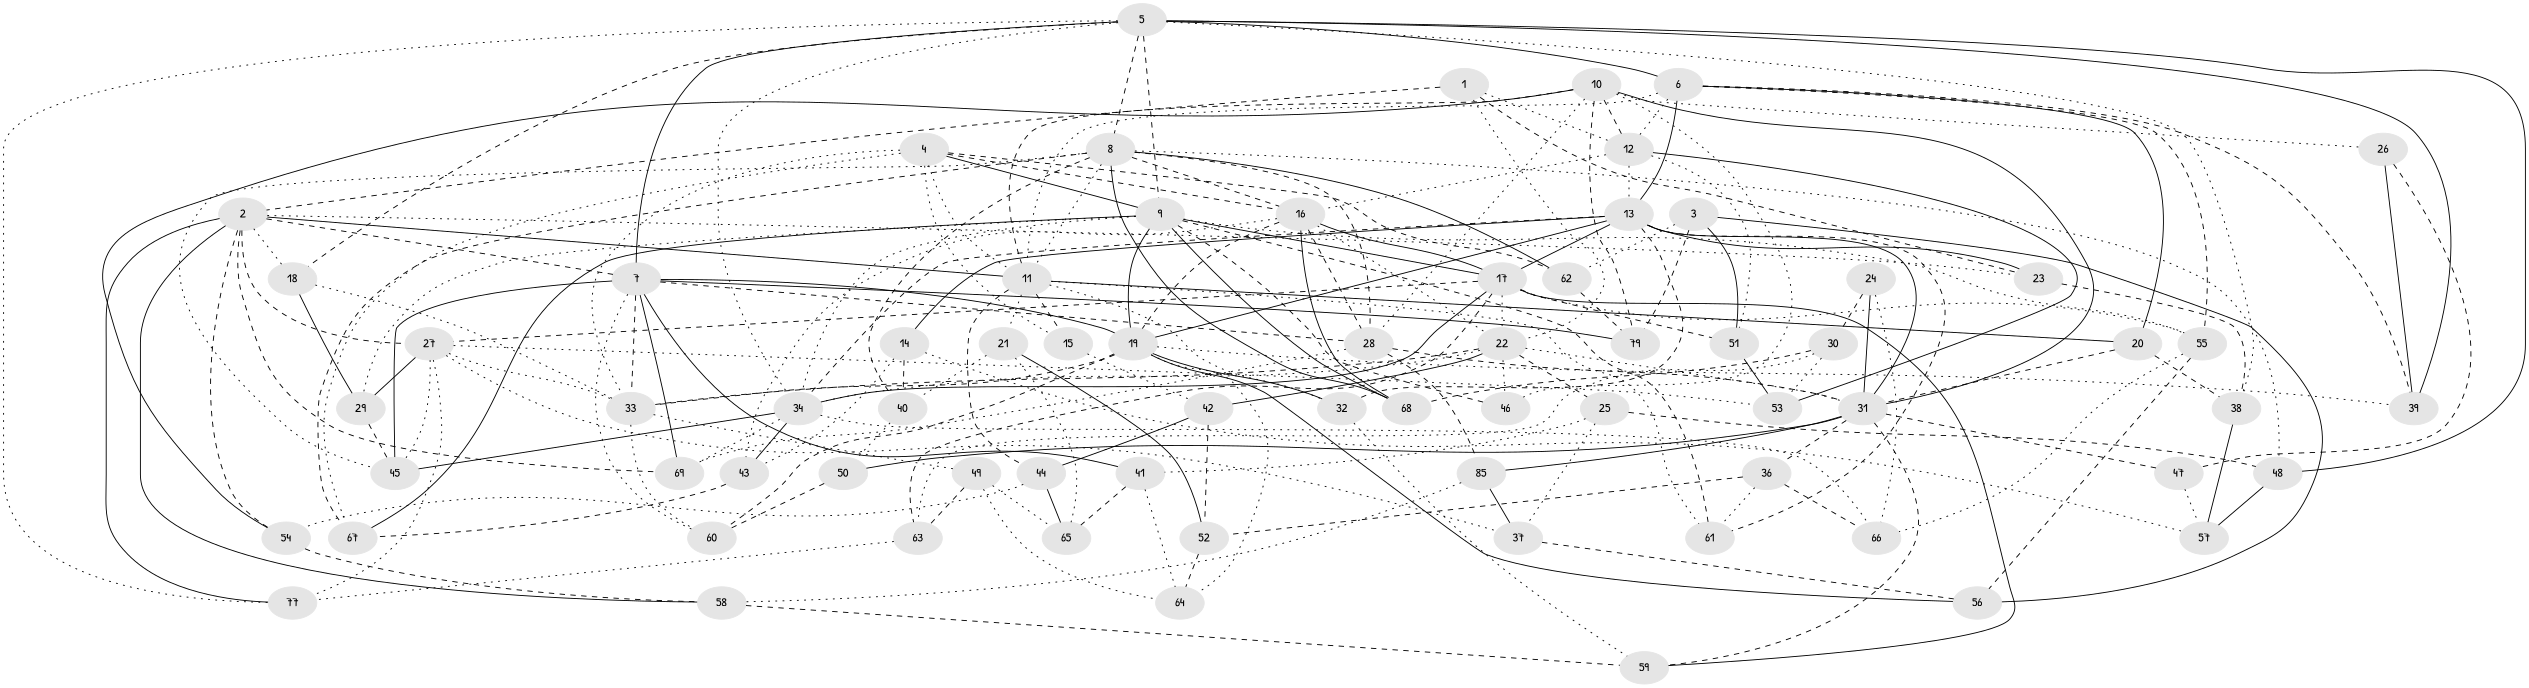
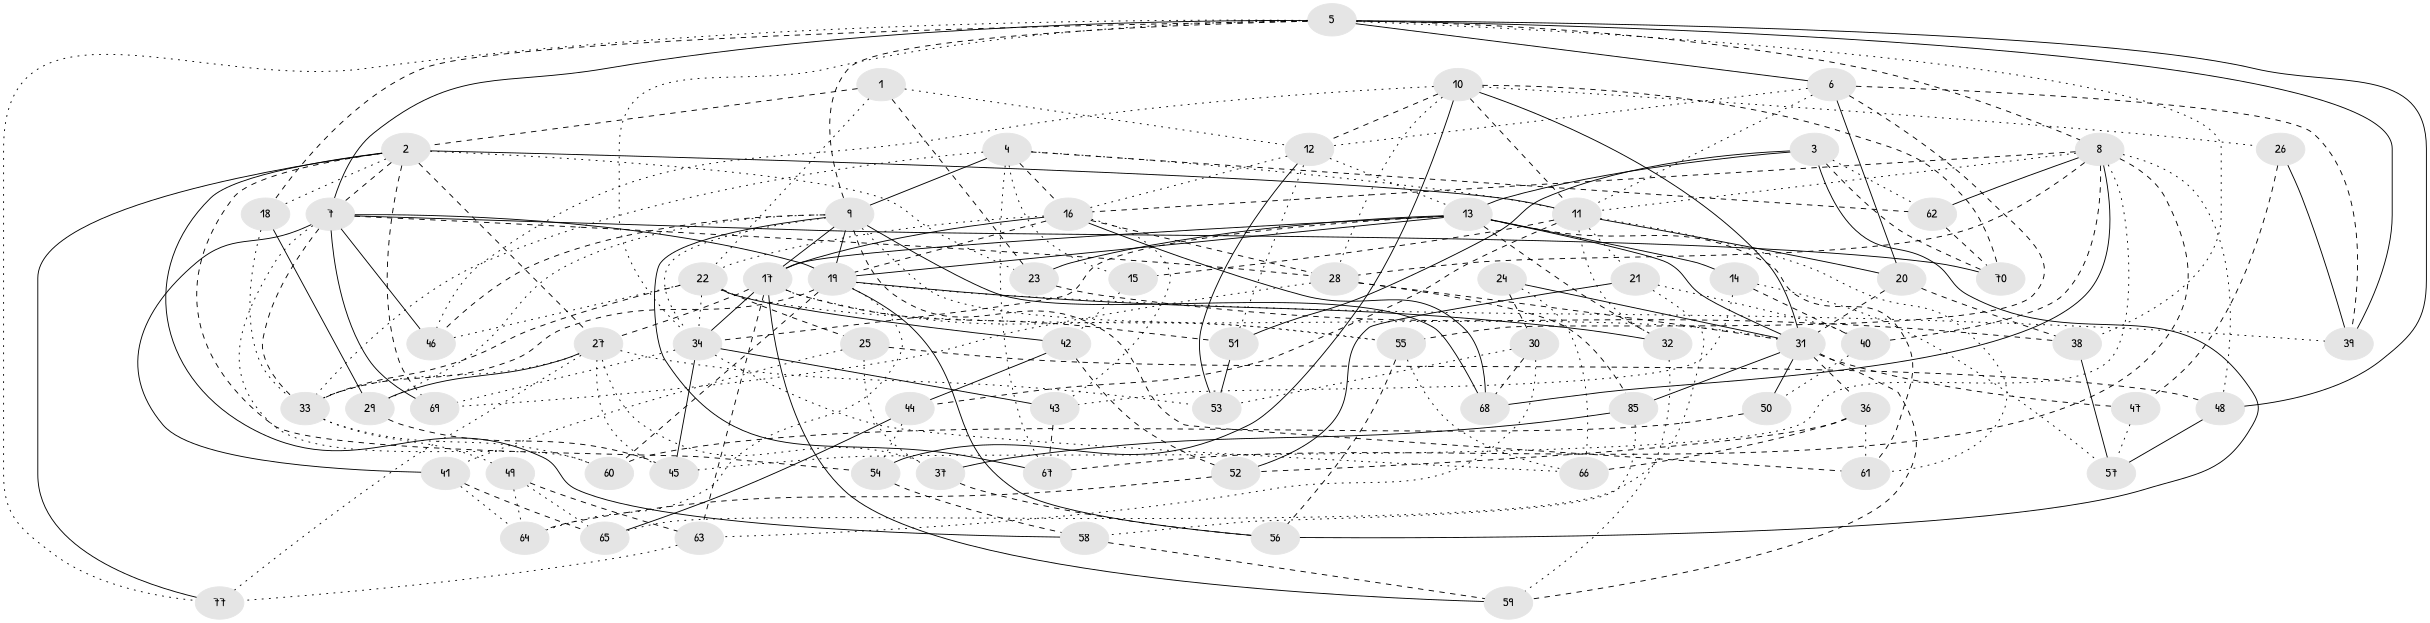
edge "6" -- "13": now "3" -- "13"
edge "7" -- "45": now "7" -- "46"
edge "17" -- "22": removed
node "79": label "79" -> "70"
